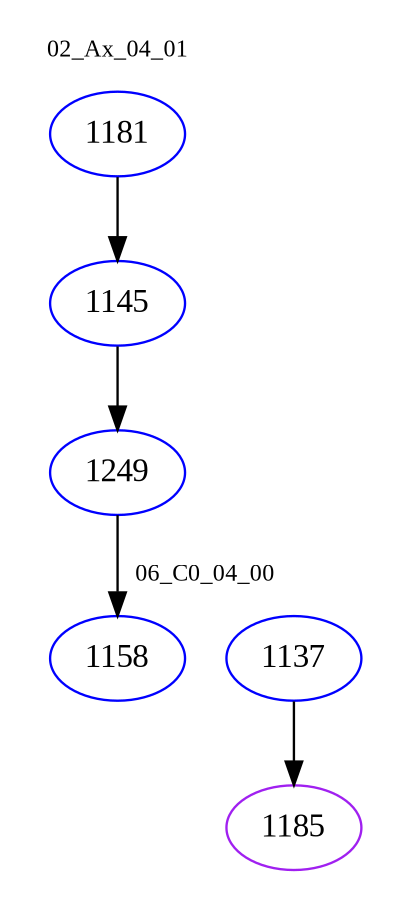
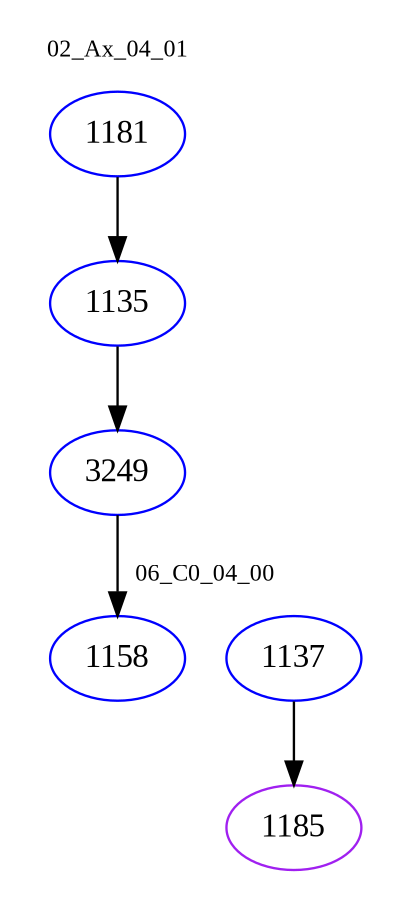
node "1145": label "1145" -> "1135"
node "1249": label "1249" -> "3249"
